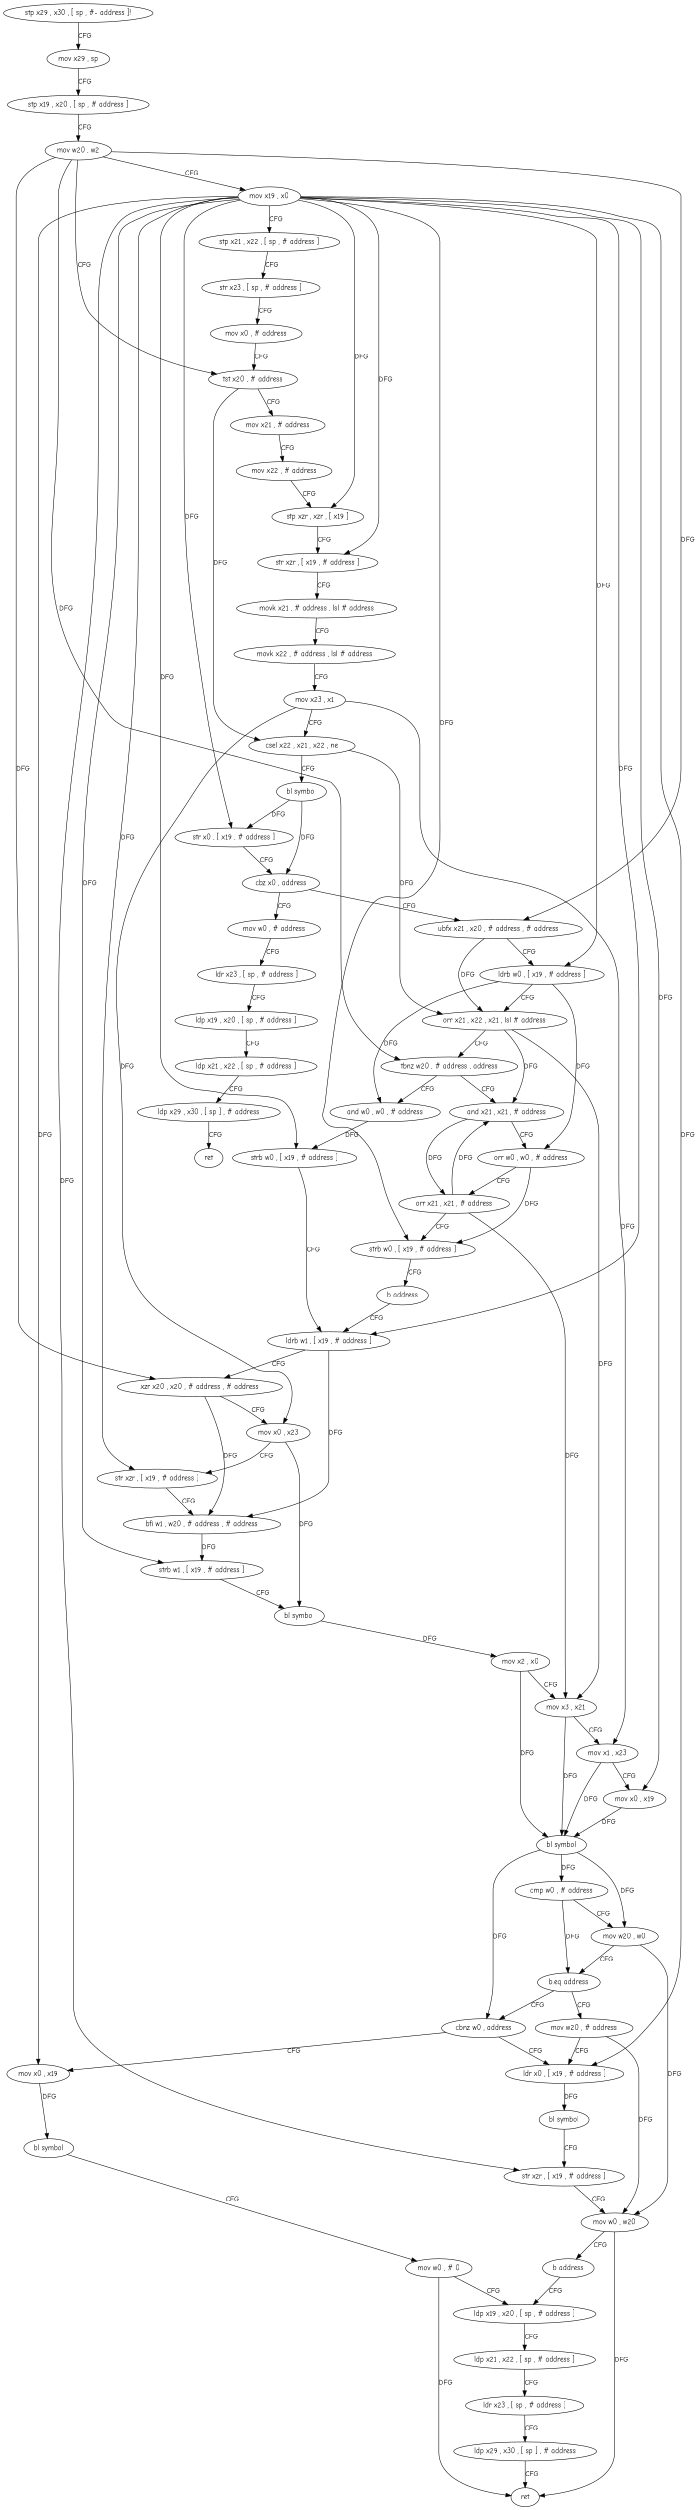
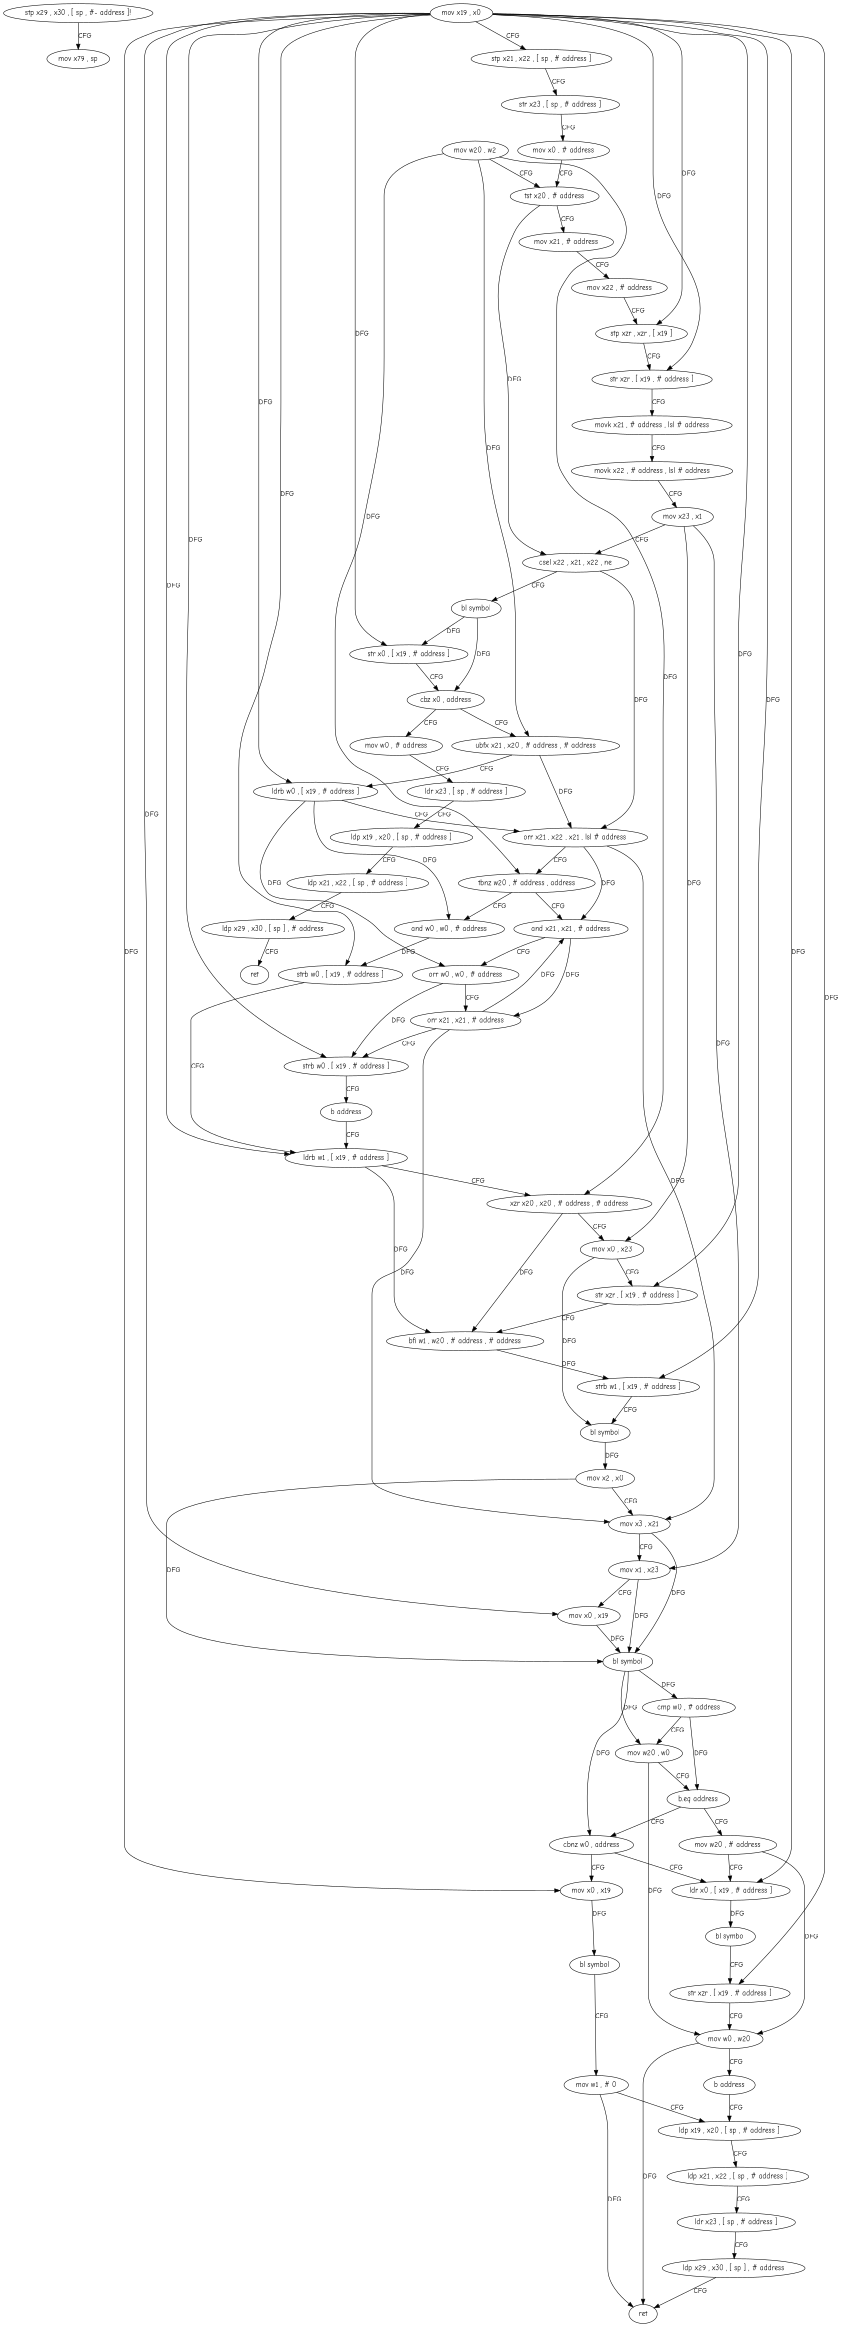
node "mov x29 , sp": label "mov x29 , sp" -> "mov x79 , sp"
node "stp x19 , x20 , [ sp , # address ]": removed
edge "mov w20 , w2" -> "mov x19 , x0": removed, label "CFG"
node "mov w0 , # 0": label "mov w0 , # 0" -> "mov w1 , # 0"
